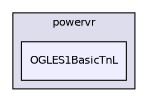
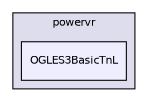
node "OGLES1BasicTnL": label "OGLES1BasicTnL" -> "OGLES3BasicTnL"
